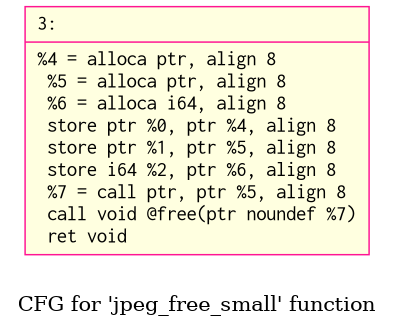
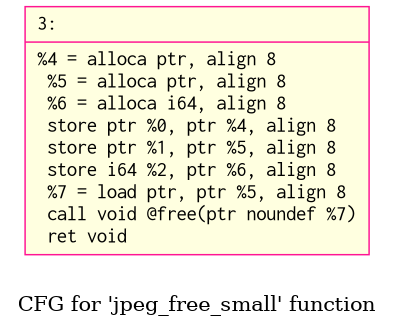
node "3:": text "%7 = call ptr, ptr %5, align 8" -> "%7 = load ptr, ptr %5, align 8"
